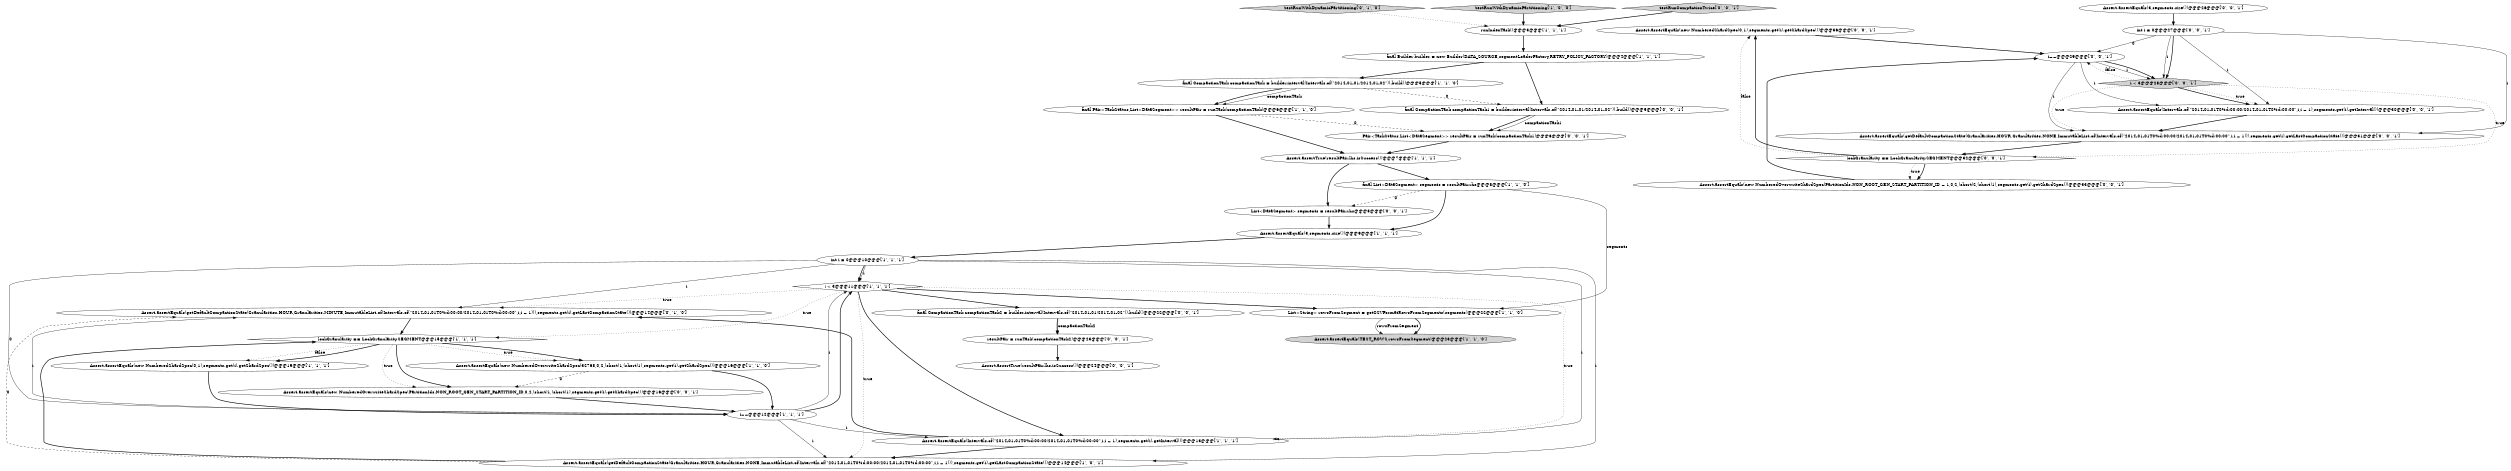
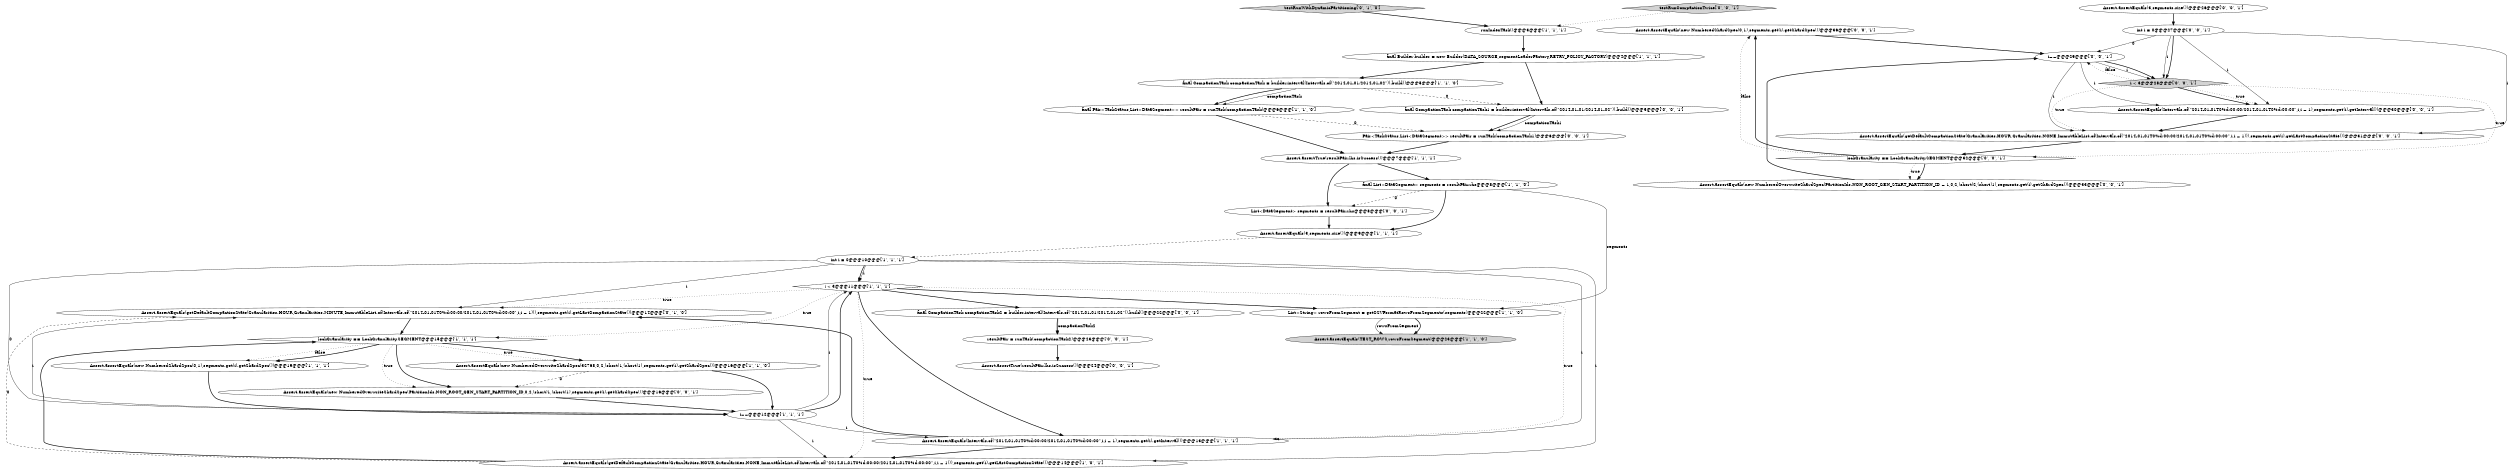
node "testRunWithDynamicPartitioning['1', '0', '0']": removed
edge "testRunWithDynamicPartitioning['0', '1', '0']" -> "runIndexTask()@@@3@@@['1', '1', '1']": style dotted -> bold
edge "testRunCompactionTwice['0', '0', '1']" -> "runIndexTask()@@@3@@@['1', '1', '1']": style bold -> dotted
edge "Assert.assertEquals(3,segments.size())@@@9@@@['1', '1', '1']" -> "int i = 0@@@10@@@['1', '1', '1']": style bold -> dashed
